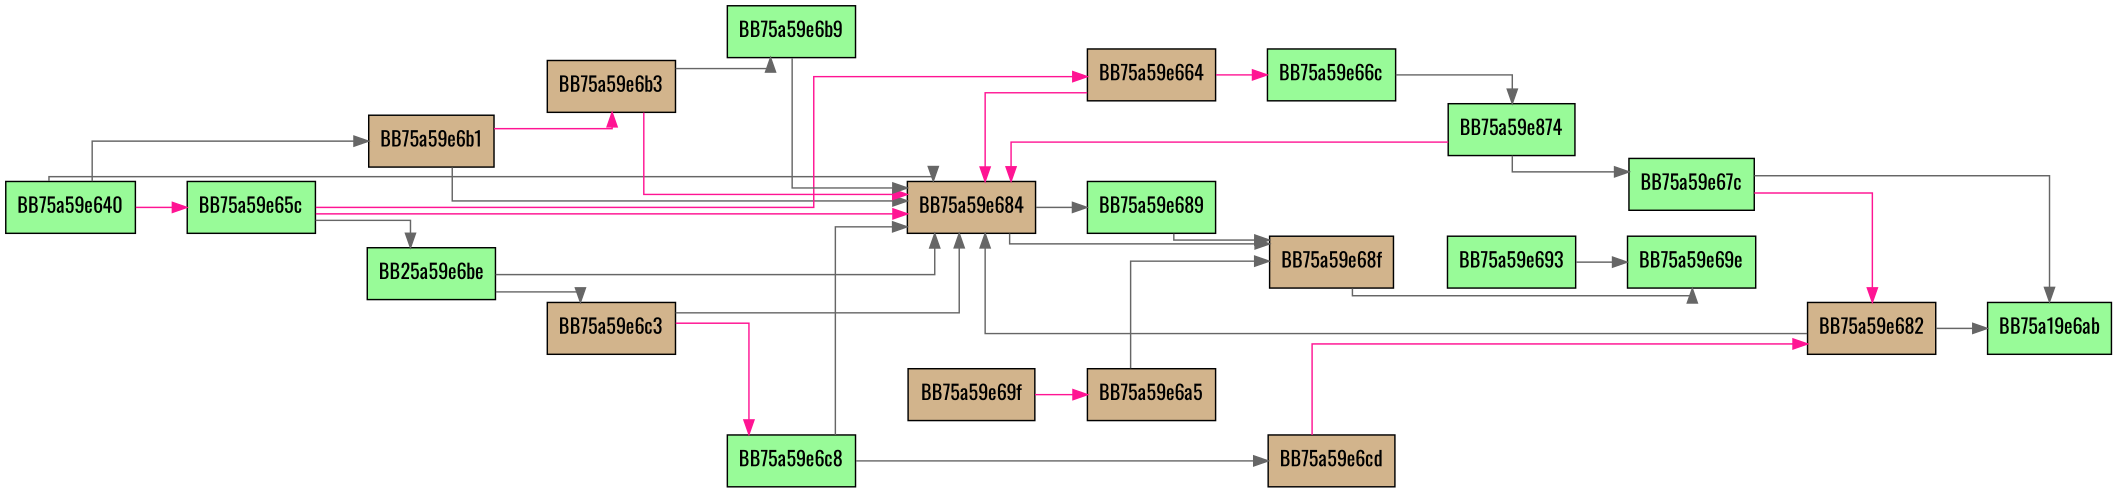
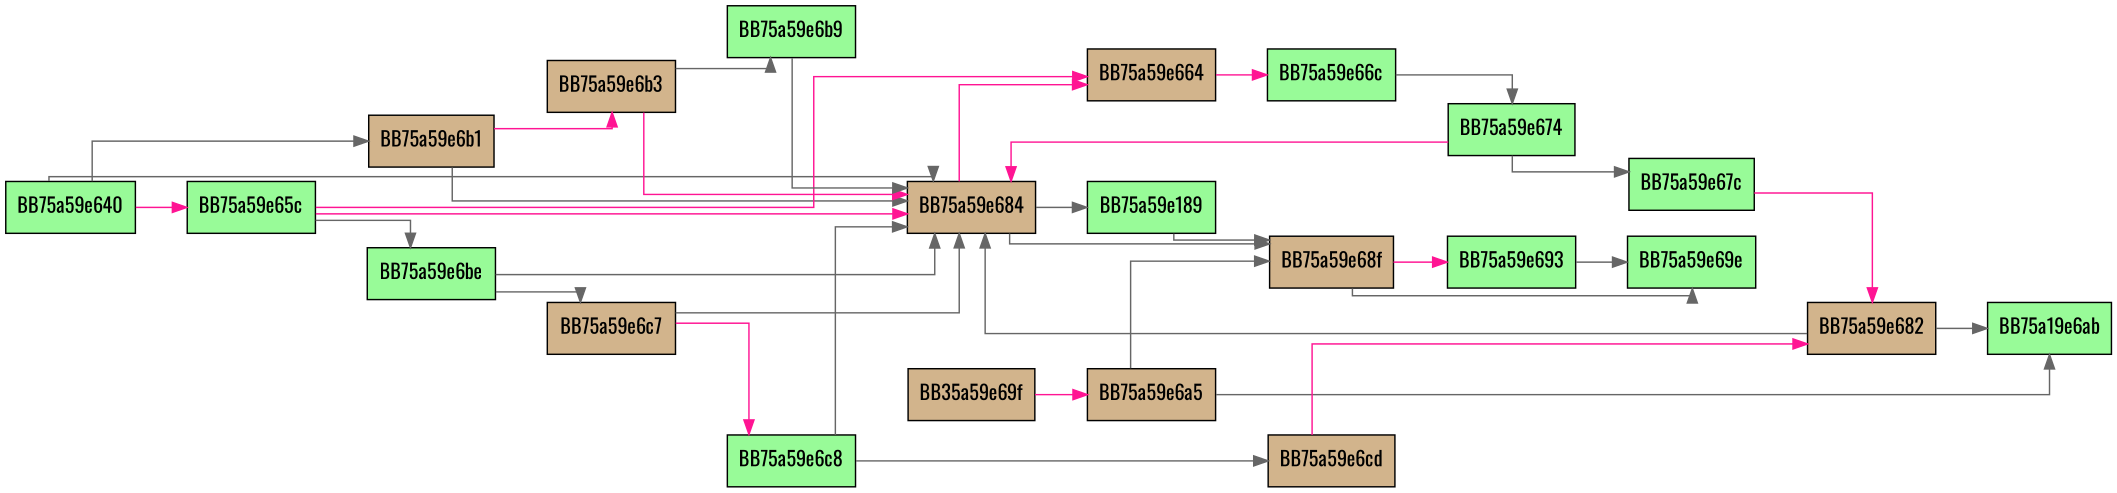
edge "BB75a59e664" -> "BB75a59e684": reversed
node "BB75a59e874": label "BB75a59e874" -> "BB75a59e674"
edge "BB75a59e67c" -> "BB75a19e6ab": now "BB75a59e6a5" -> "BB75a19e6ab"
node "BB75a59e689": label "BB75a59e689" -> "BB75a59e189"
edge "BB75a59e68f" -> "BB75a59e693": added
node "BB25a59e6be": label "BB25a59e6be" -> "BB75a59e6be"
node "BB75a59e6c3": label "BB75a59e6c3" -> "BB75a59e6c7"
node "BB75a59e69f": label "BB75a59e69f" -> "BB35a59e69f"
